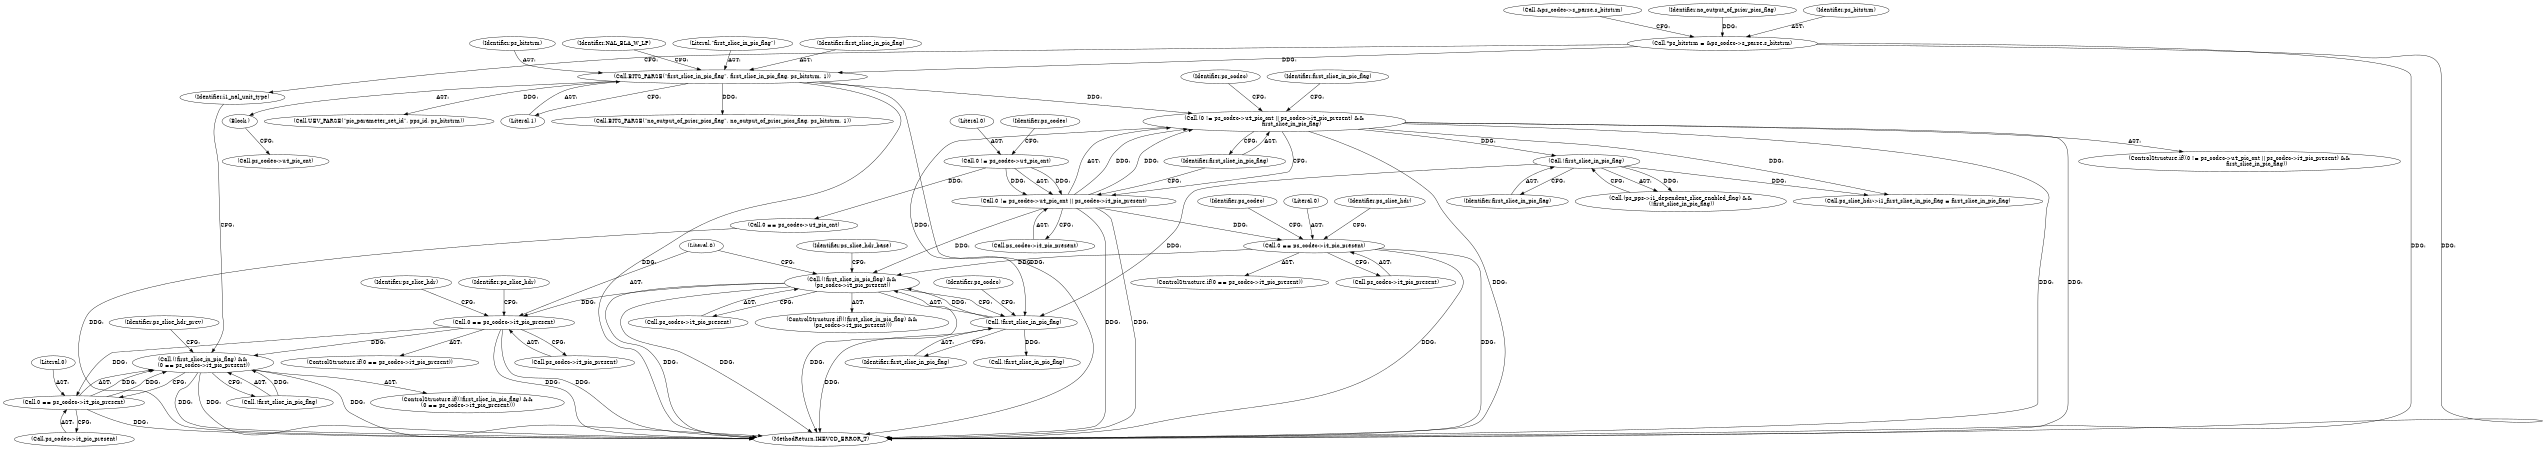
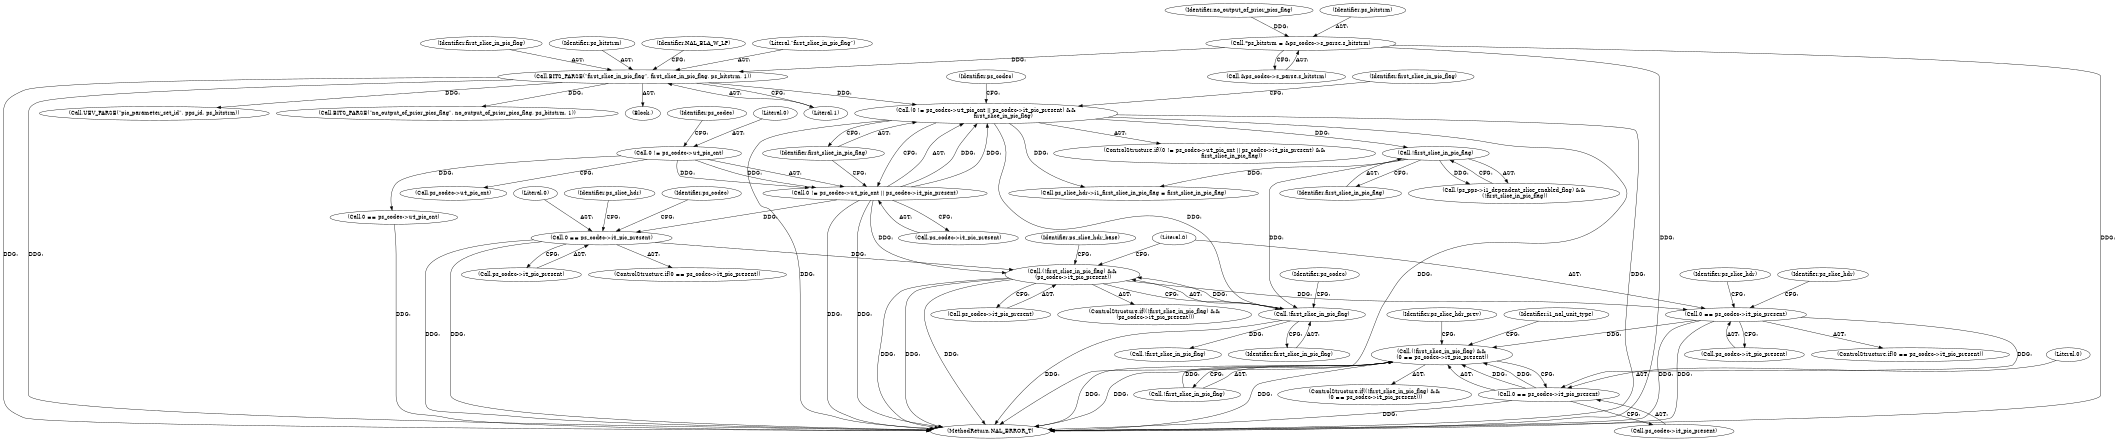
edge "(Call,&ps_codec->s_parse.s_bitstrm)" -> "(Call,*ps_bitstrm = &ps_codec->s_parse.s_bitstrm)": label "CFG: " -> "AST: "
edge "(Call,*ps_bitstrm = &ps_codec->s_parse.s_bitstrm)" -> "(Identifier,i1_nal_unit_type)": now "(Call,*ps_bitstrm = &ps_codec->s_parse.s_bitstrm)" -> "(Call,&ps_codec->s_parse.s_bitstrm)"
edge "(Block,)" -> "(Call,ps_codec->u4_pic_cnt)": now "(Call,0 != ps_codec->u4_pic_cnt)" -> "(Call,ps_codec->u4_pic_cnt)"
node "(MethodReturn,IHEVCD_ERROR_T)": label "(MethodReturn,IHEVCD_ERROR_T)" -> "(MethodReturn,NAL_ERROR_T)"
